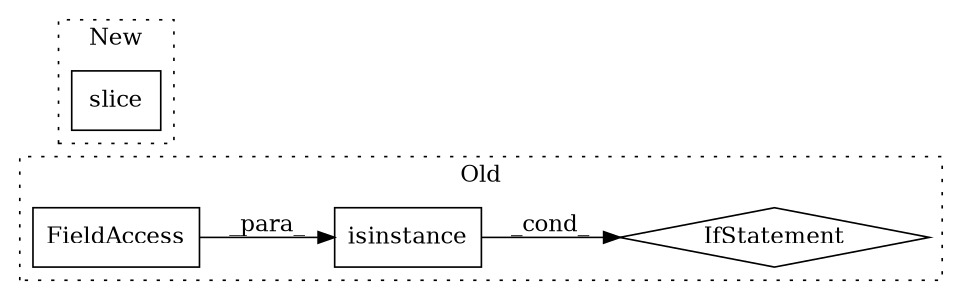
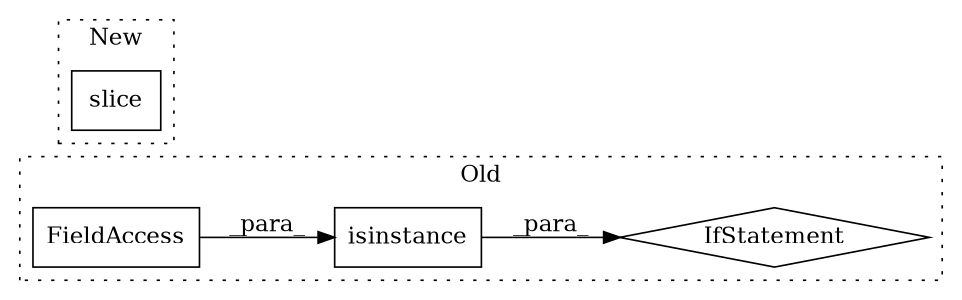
edge "isinstance" -> "IfStatement": label "_cond_" -> "_para_"
